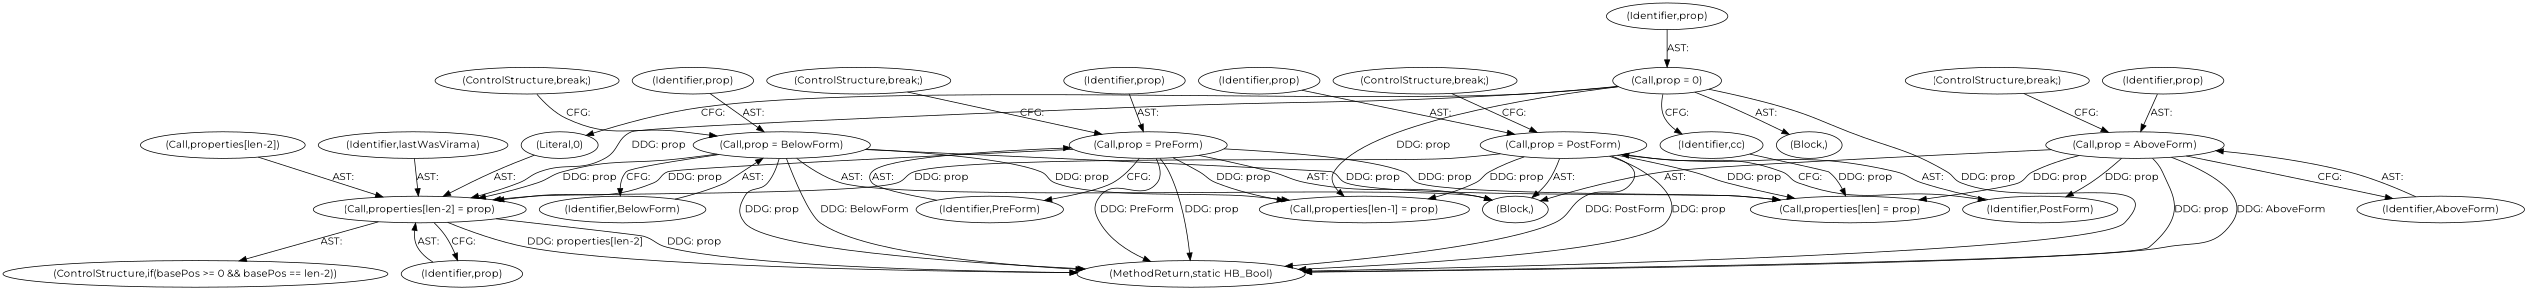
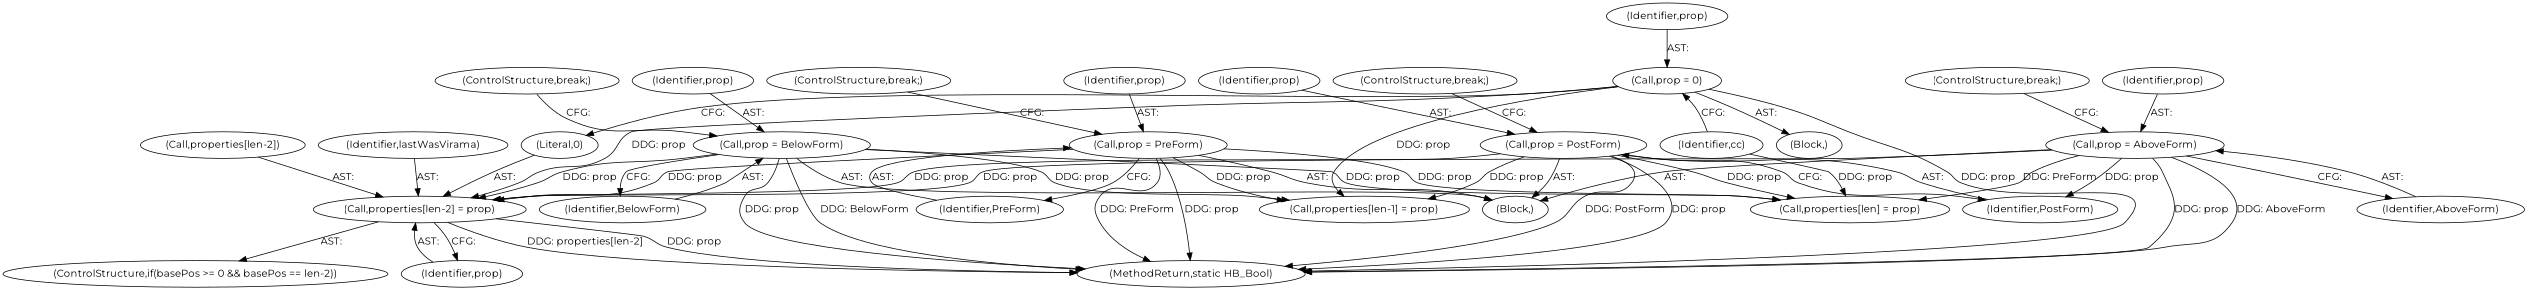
edge "(Call,prop = 0)" -> "(Identifier,cc)": reversed
edge "(Call,prop = AboveForm)" -> "(Call,properties[len-2] = prop)": added, label "DDG: prop"
edge "(Call,prop = AboveForm)" -> "(Call,properties[len] = prop)": label "DDG: prop" -> "DDG: PreForm"
